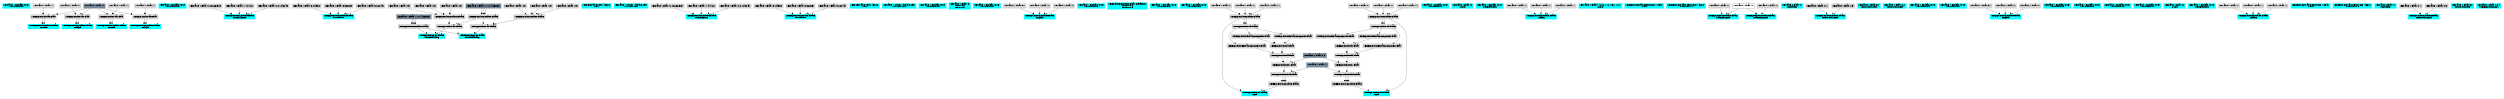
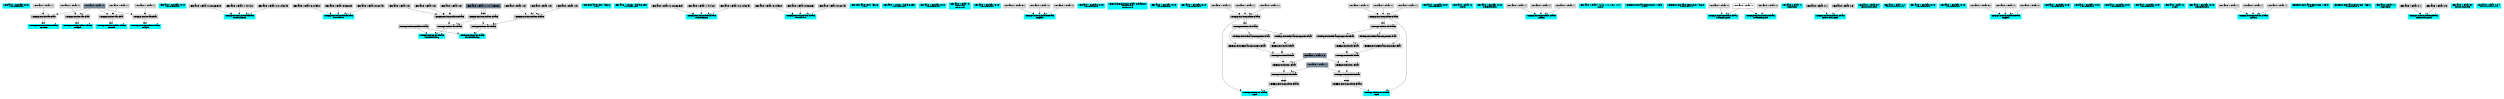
node "VFXValue`1 Float (0,2) _DistortionSpeed": label "VFXValue`1 Float (0,2) _DistortionSpeed" -> "VFXValue`1 Float (0,2) _DistortionAmount"
node "VFXValue`1 Float (0,34) _VFXExpressionPow": label "VFXValue`1 Float (0,34) _VFXExpressionPow" -> "VFXValue`1 Float (0,34) _DistortionAmount"
node "VFXValue`1 Float (1,701412E+38)": removed
